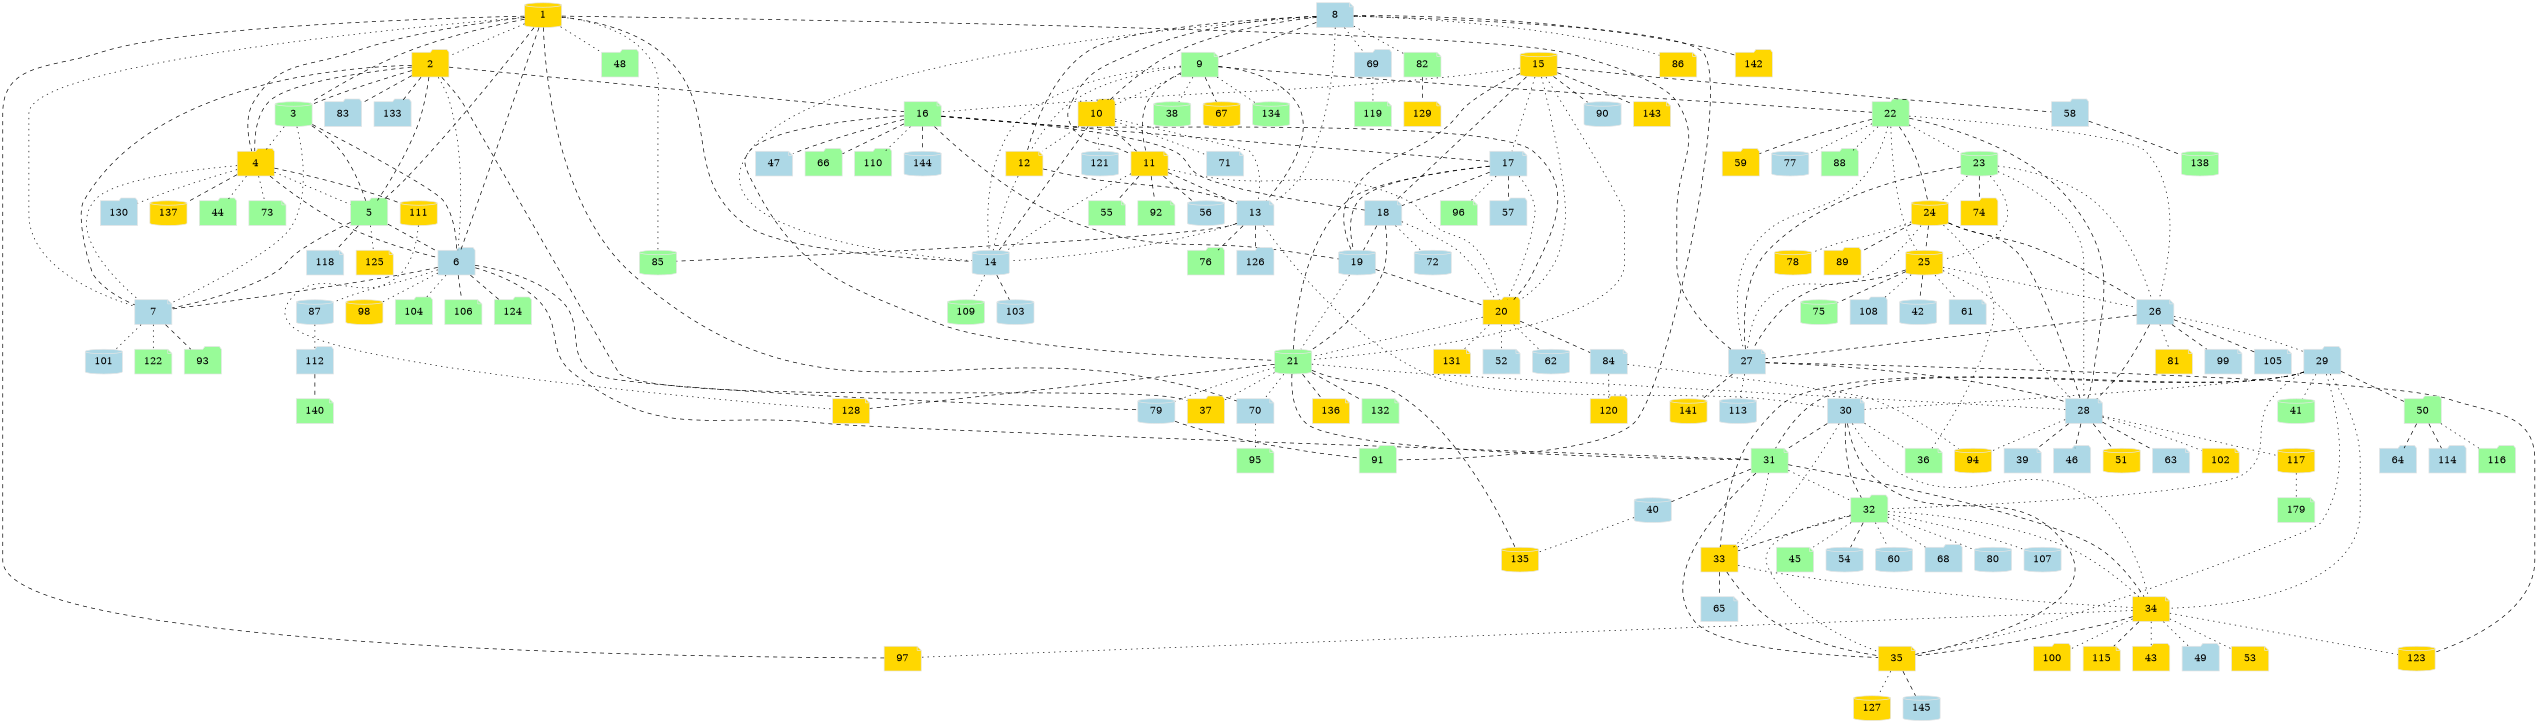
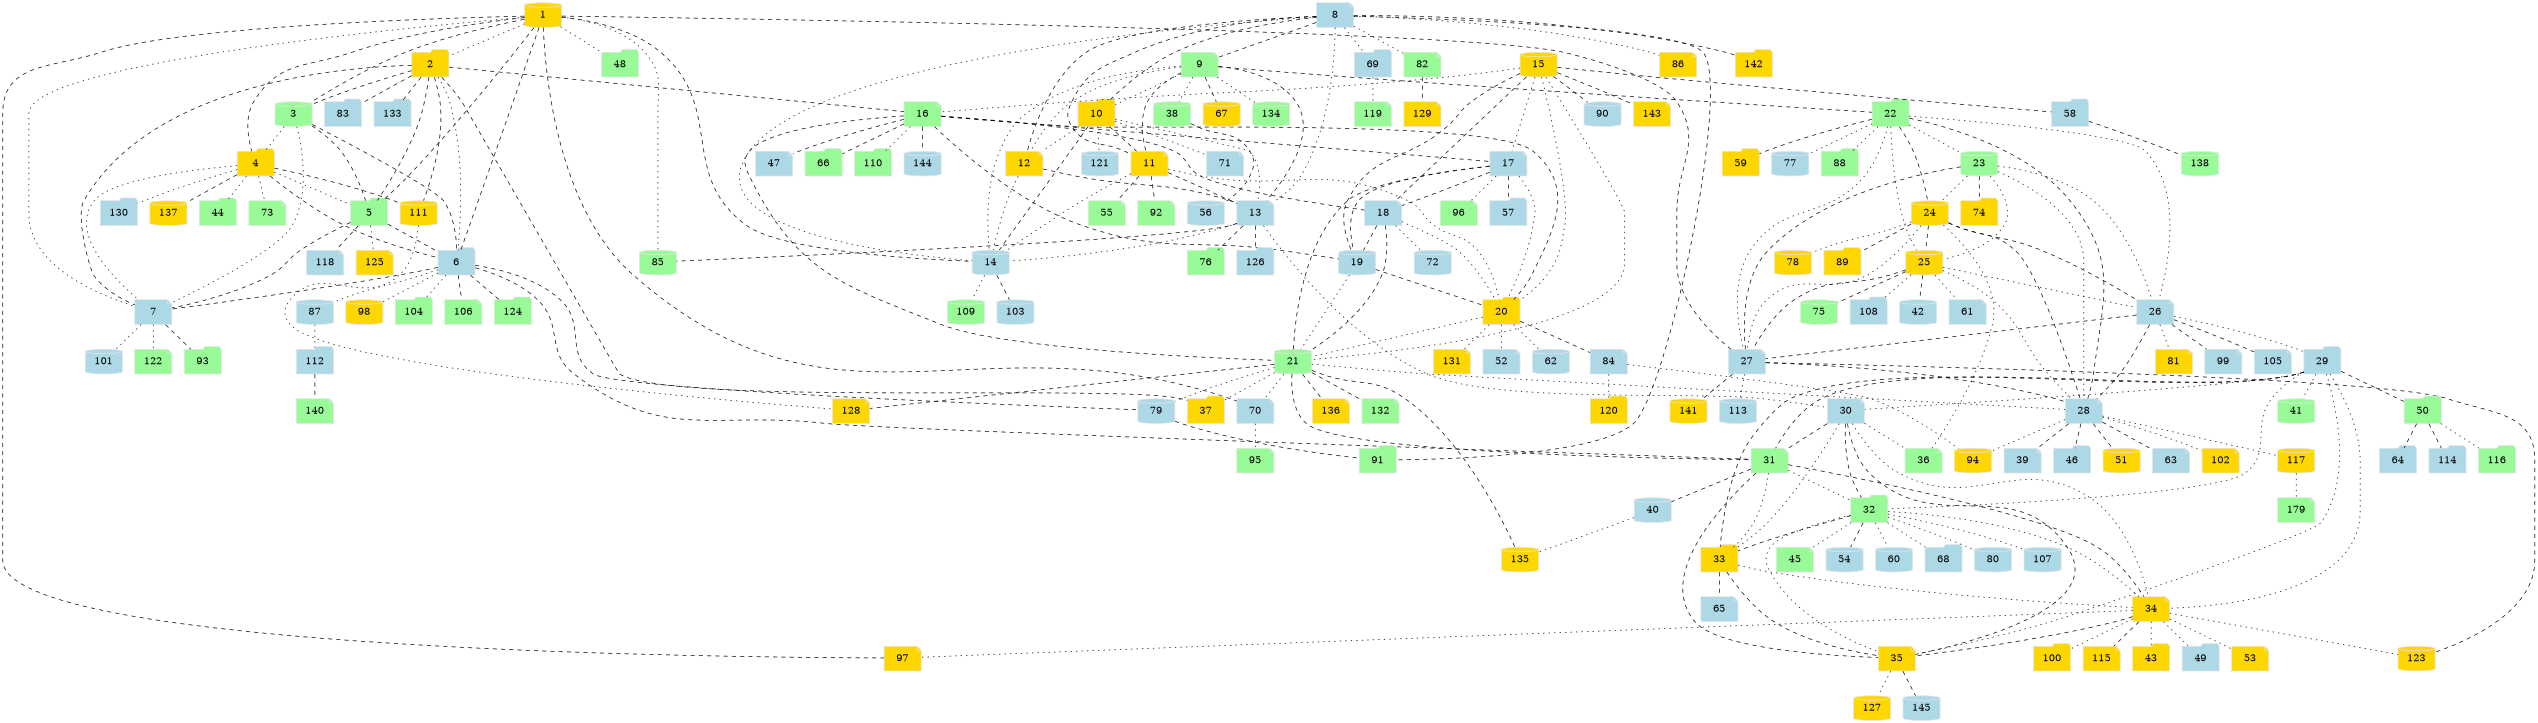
edge "2" -- "4": now "2" -- "111"
edge "11" -- "56": now "38" -- "56"
